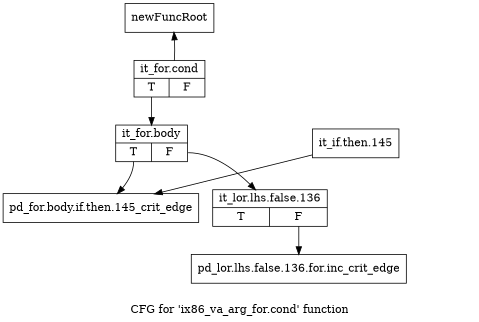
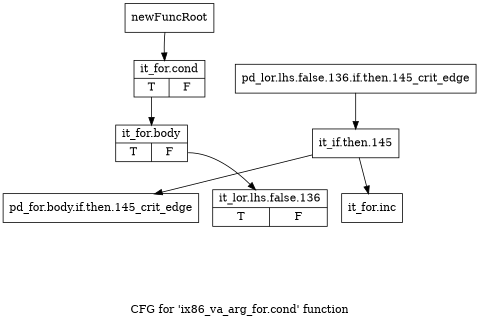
edge "it_for.cond" -> "newFuncRoot": reversed
node "pd_lor.lhs.false.136.if.then.145_crit_edge": added
edge "it_for.body" -> "pd_for.body.if.then.145_crit_edge": removed
node "it_for.inc": added
node "pd_lor.lhs.false.136.for.inc_crit_edge": removed
